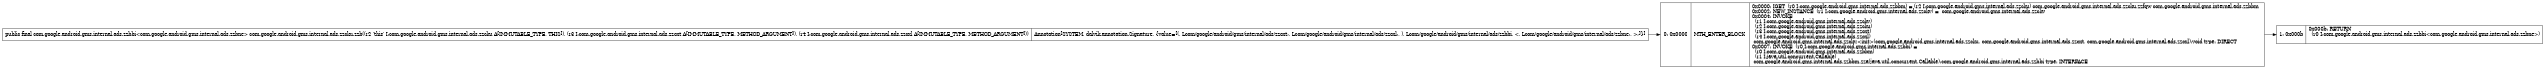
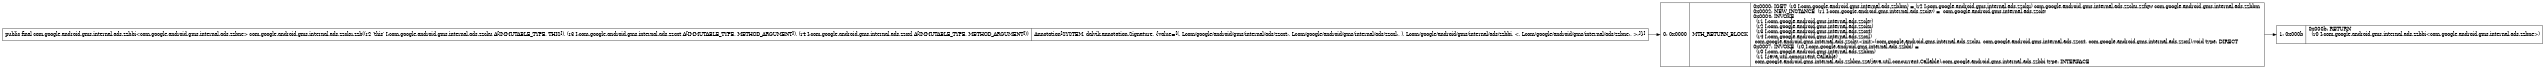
node "0: 0x0000": text "MTH_ENTER_BLOCK" -> "MTH_RETURN_BLOCK"
